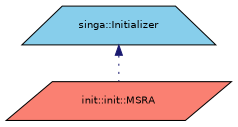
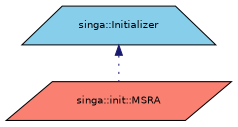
node "init::init::MSRA": label "init::init::MSRA" -> "singa::init::MSRA"
